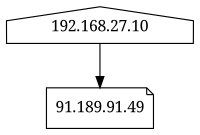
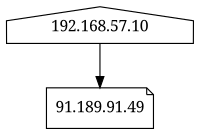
node "192.168.27.10": label "192.168.27.10" -> "192.168.57.10"
